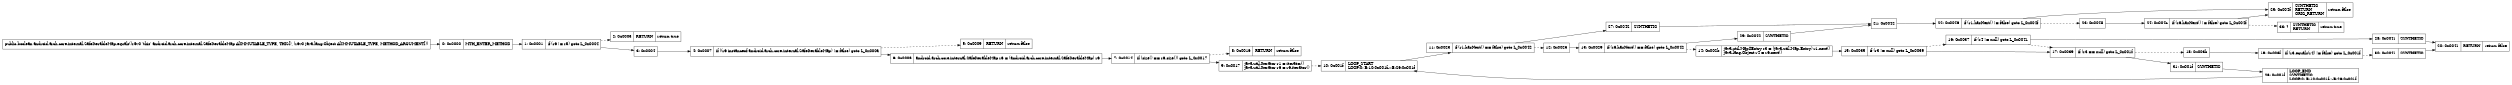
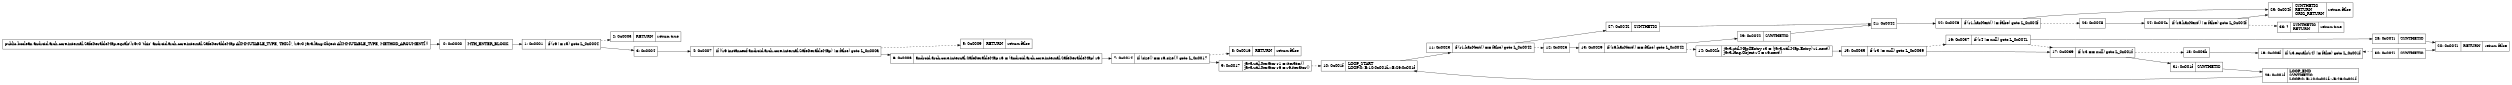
node "0: 0x0000": text "MTH_ENTER_METHOD" -> "MTH_ENTER_BLOCK"
edge "19: 0x003f" -> "30: 0x0041": reversed
